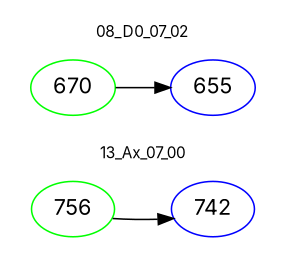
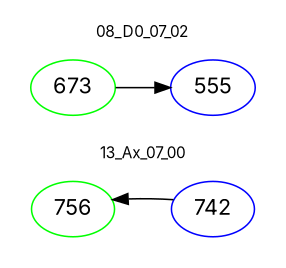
node "670": label "670" -> "673"
node "655": label "655" -> "555"
edge "756" -> "742": reversed
